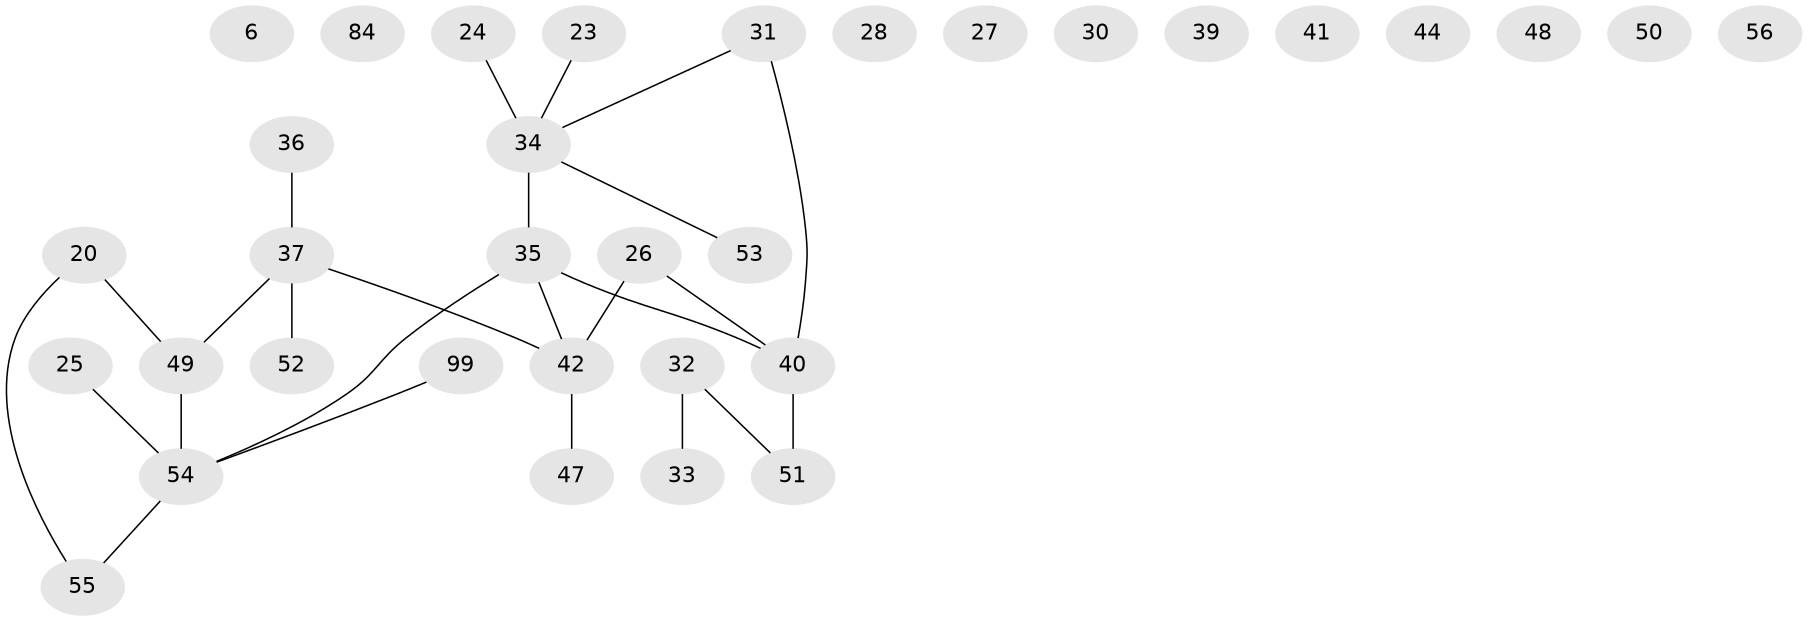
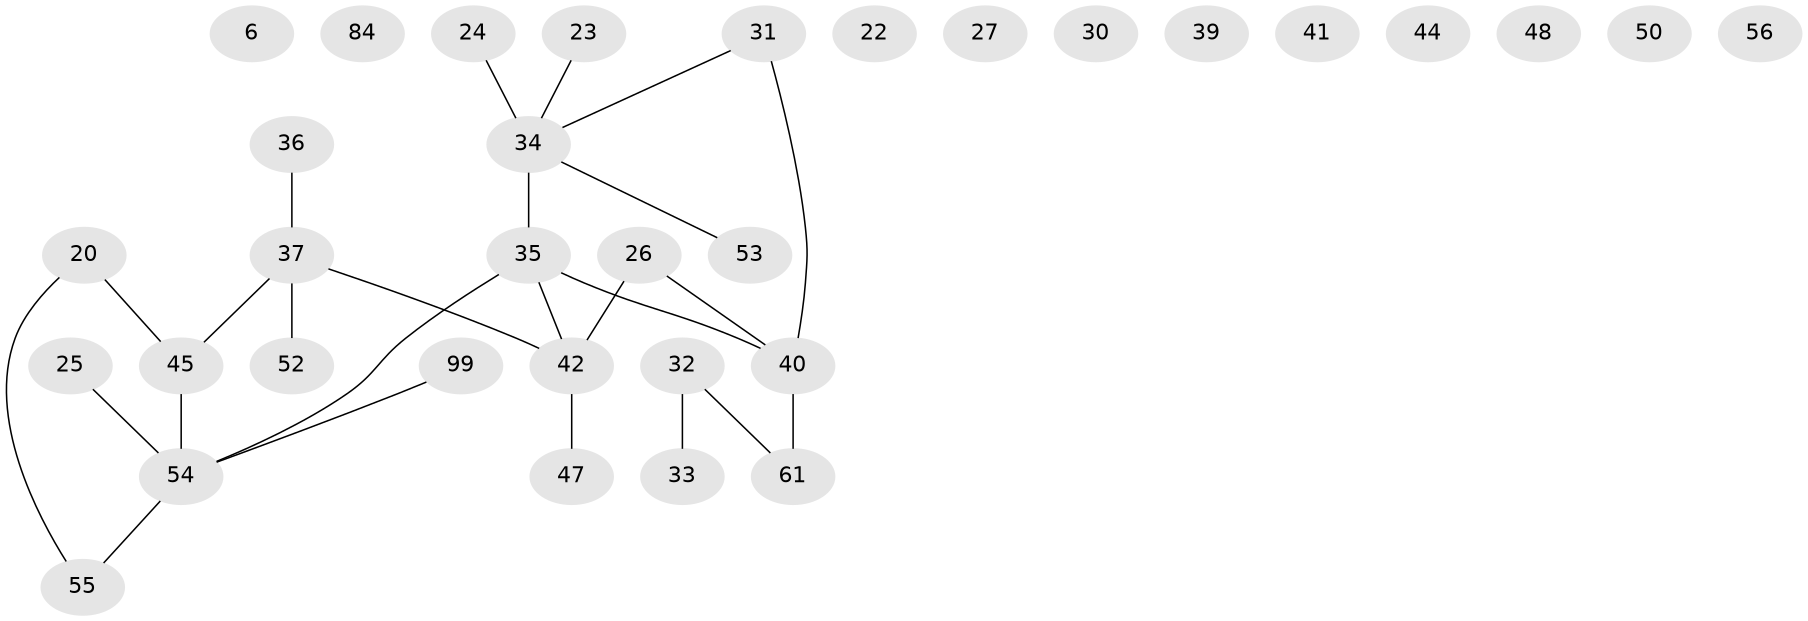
node "28": label "28" -> "22"
node "49": label "49" -> "45"
node "51": label "51" -> "61"
